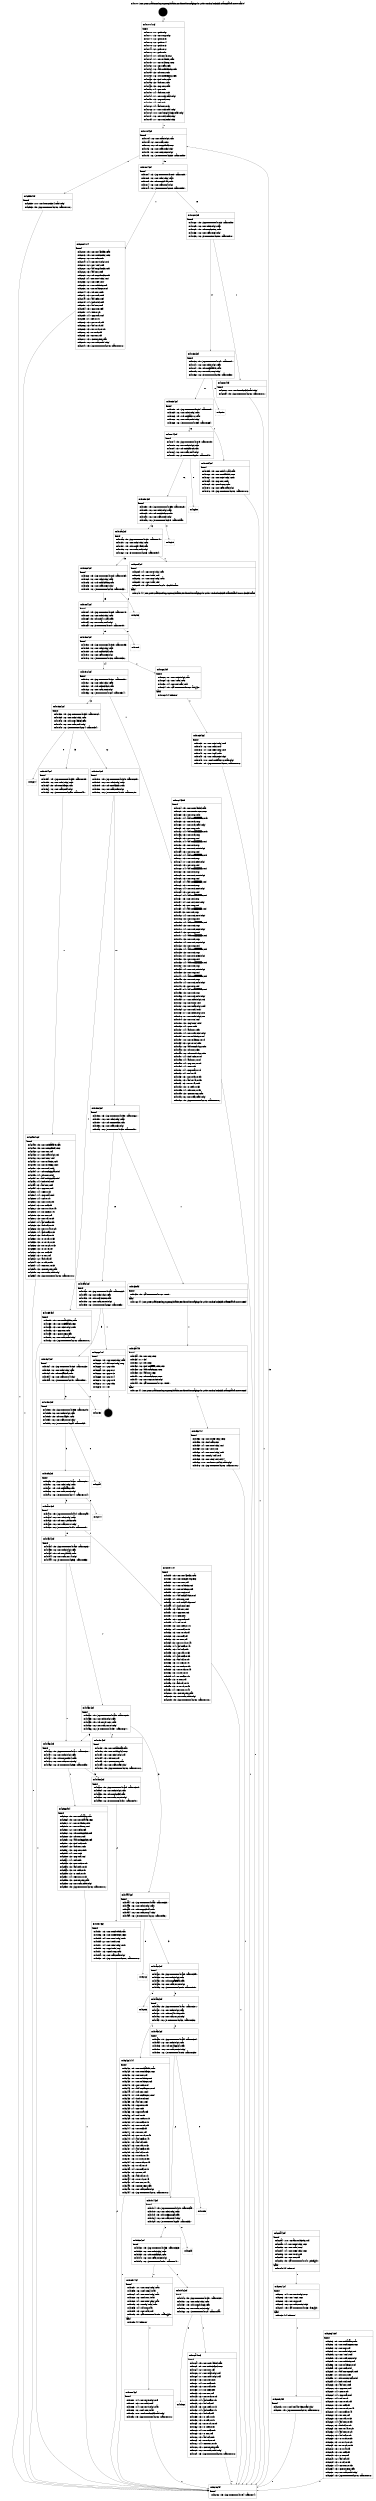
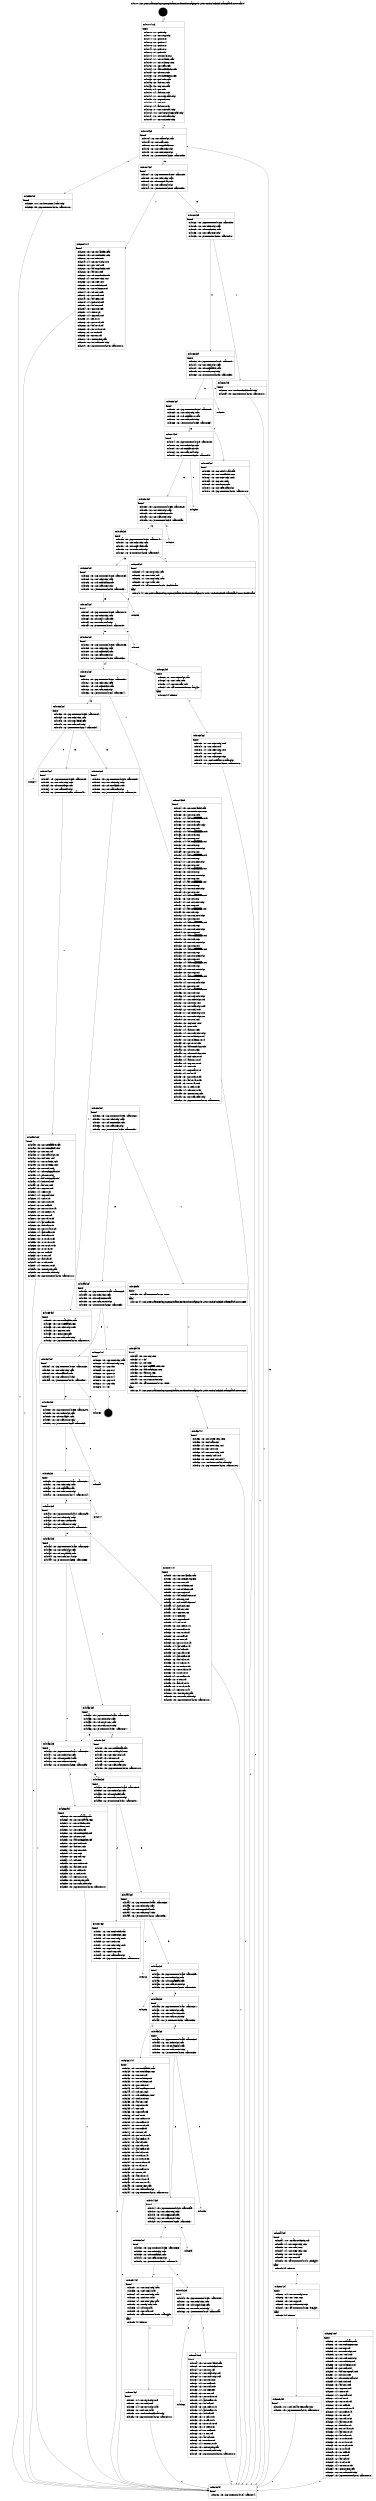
edge "0x401970 [28]" -> "0x40198c [28]": removed, label "11"
edge "0x401a50 [28]" -> "0x401aa4 [28]": now "0x401a88 [28]" -> "0x401aa4 [28]"
